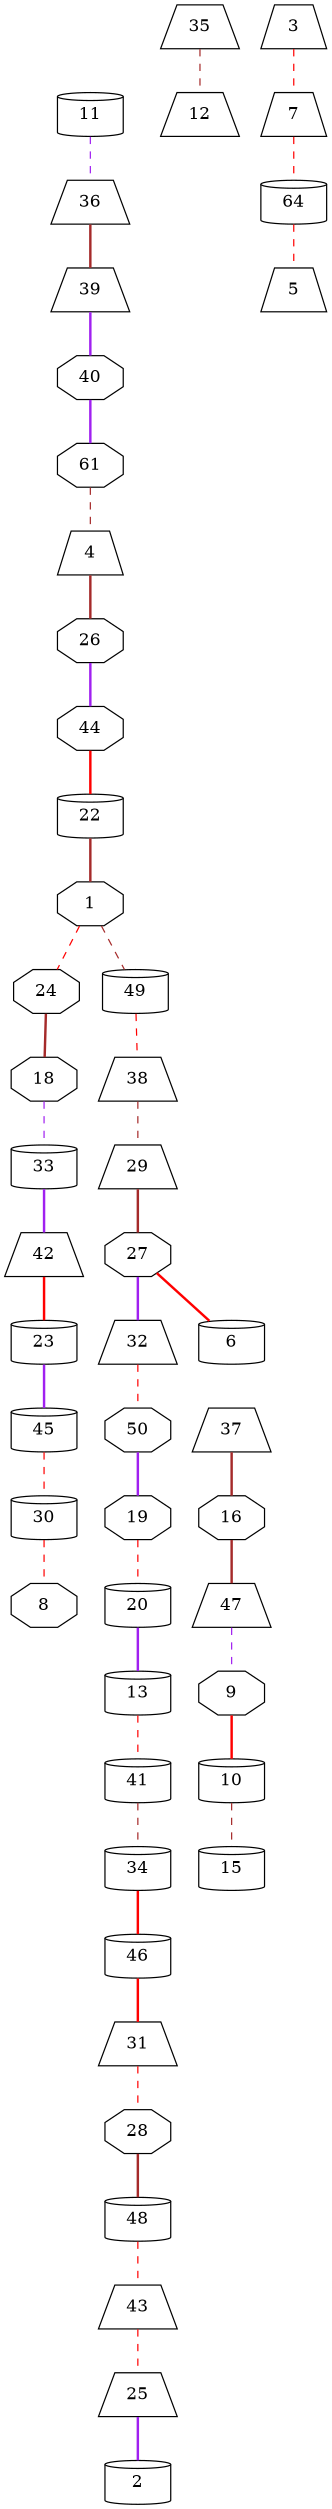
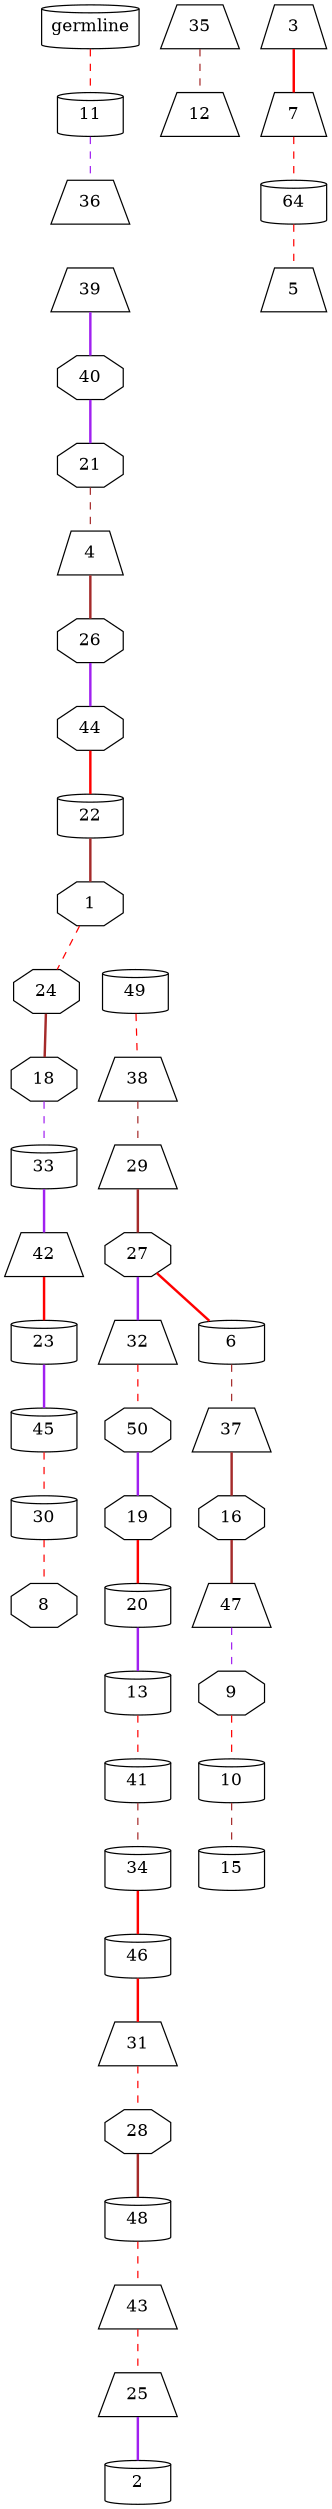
node "germline": added
edge "3" -- "7": style dashed -> bold
edge "36" -- "39": removed
node "61": label "61" -> "21"
edge "1" -- "49": removed
edge "6" -- "37": added
edge "19" -- "20": style dashed -> bold
edge "9" -- "10": style bold -> dashed
